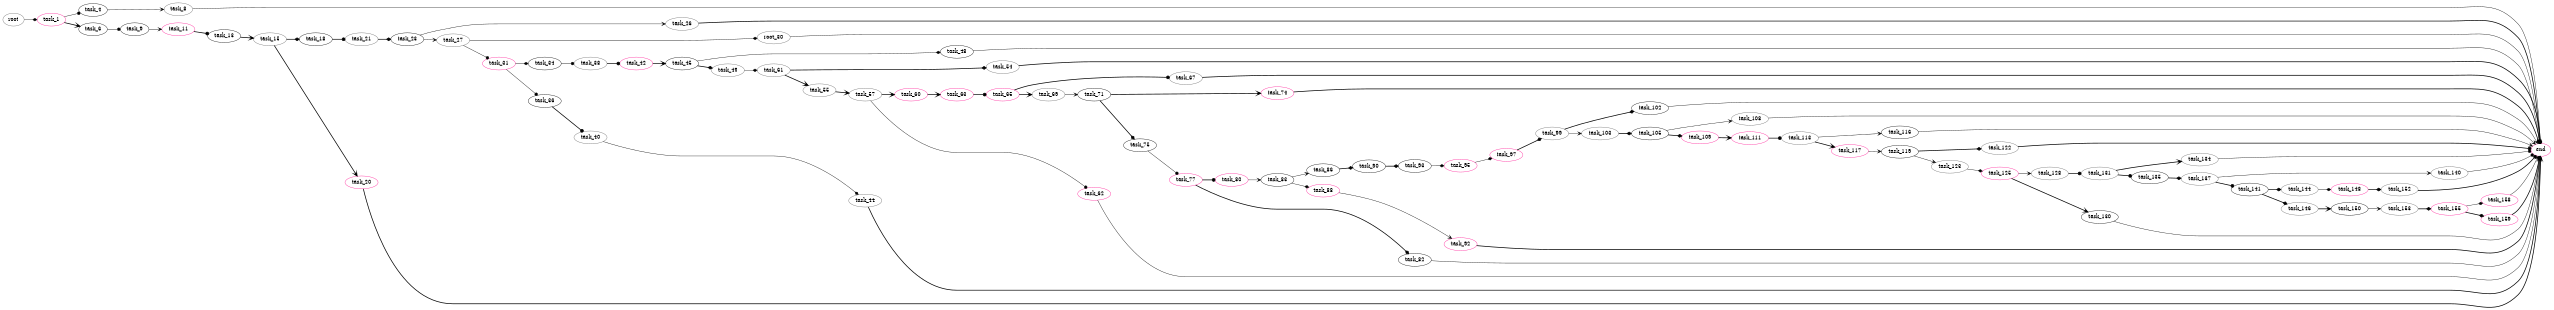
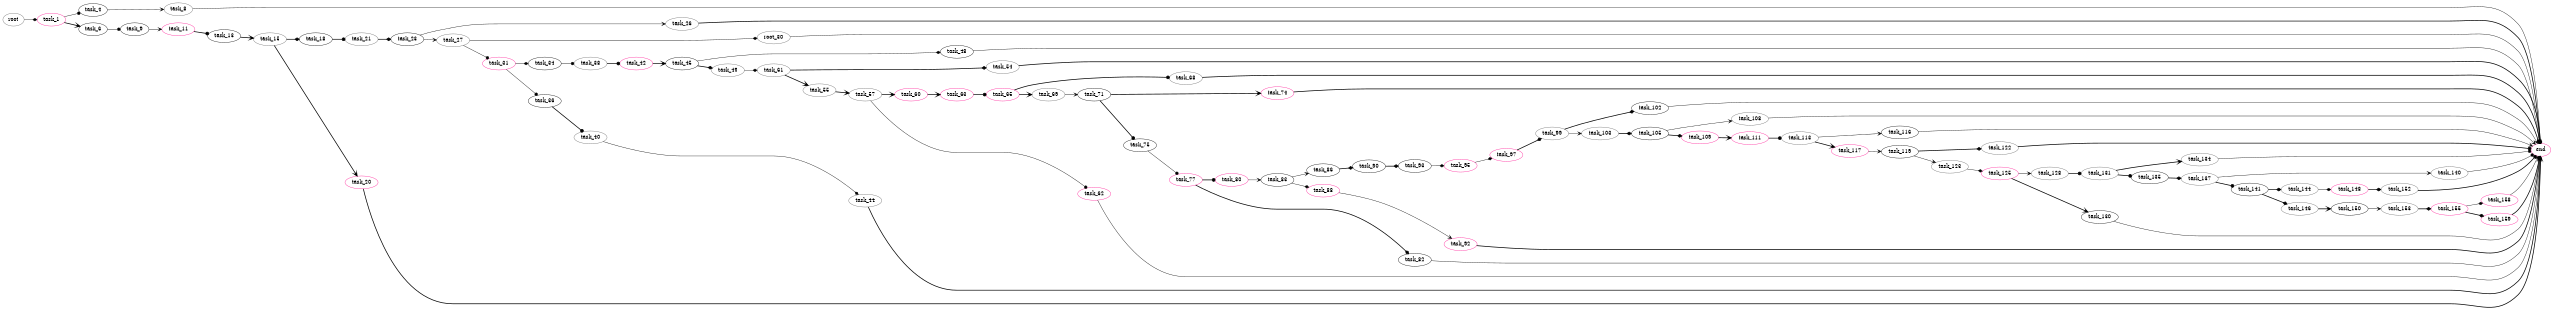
node "task_67": label "task_67" -> "task_68"
edge "task_71" -> "task_75": arrowhead diamond -> dot
